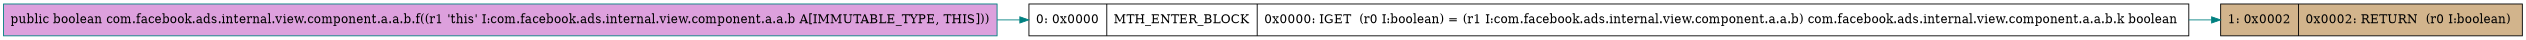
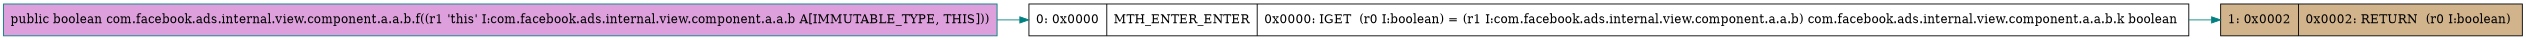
node "0: 0x0000": text "MTH_ENTER_BLOCK" -> "MTH_ENTER_ENTER"
